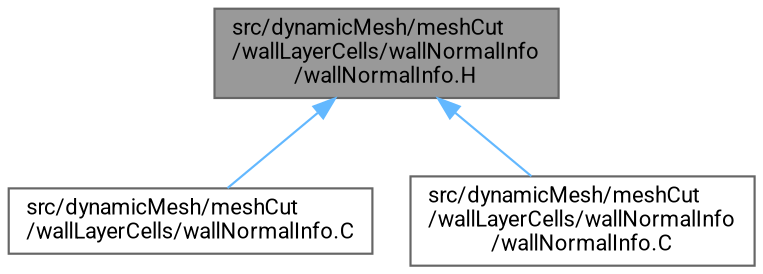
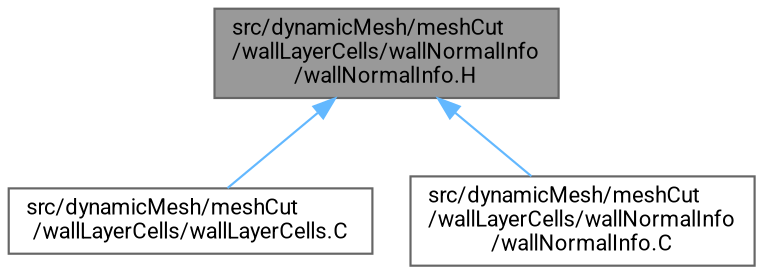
node "src/dynamicMesh/meshCut /wallLayerCells/wallNormalInfo.C": label "src/dynamicMesh/meshCut /wallLayerCells/wallNormalInfo.C" -> "src/dynamicMesh/meshCut /wallLayerCells/wallLayerCells.C"
